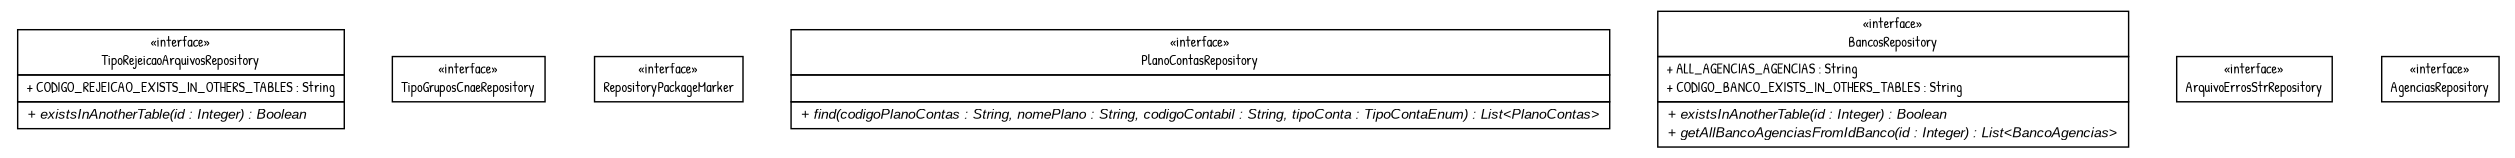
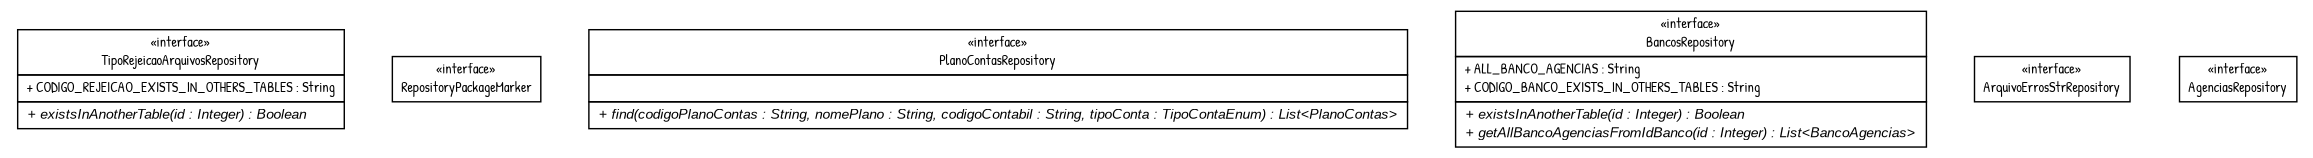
node "BancosRepository": text "+ ALL_AGENCIAS_AGENCIAS : String" -> "+ ALL_BANCO_AGENCIAS : String"
node "TipoGruposCnaeRepository": removed
